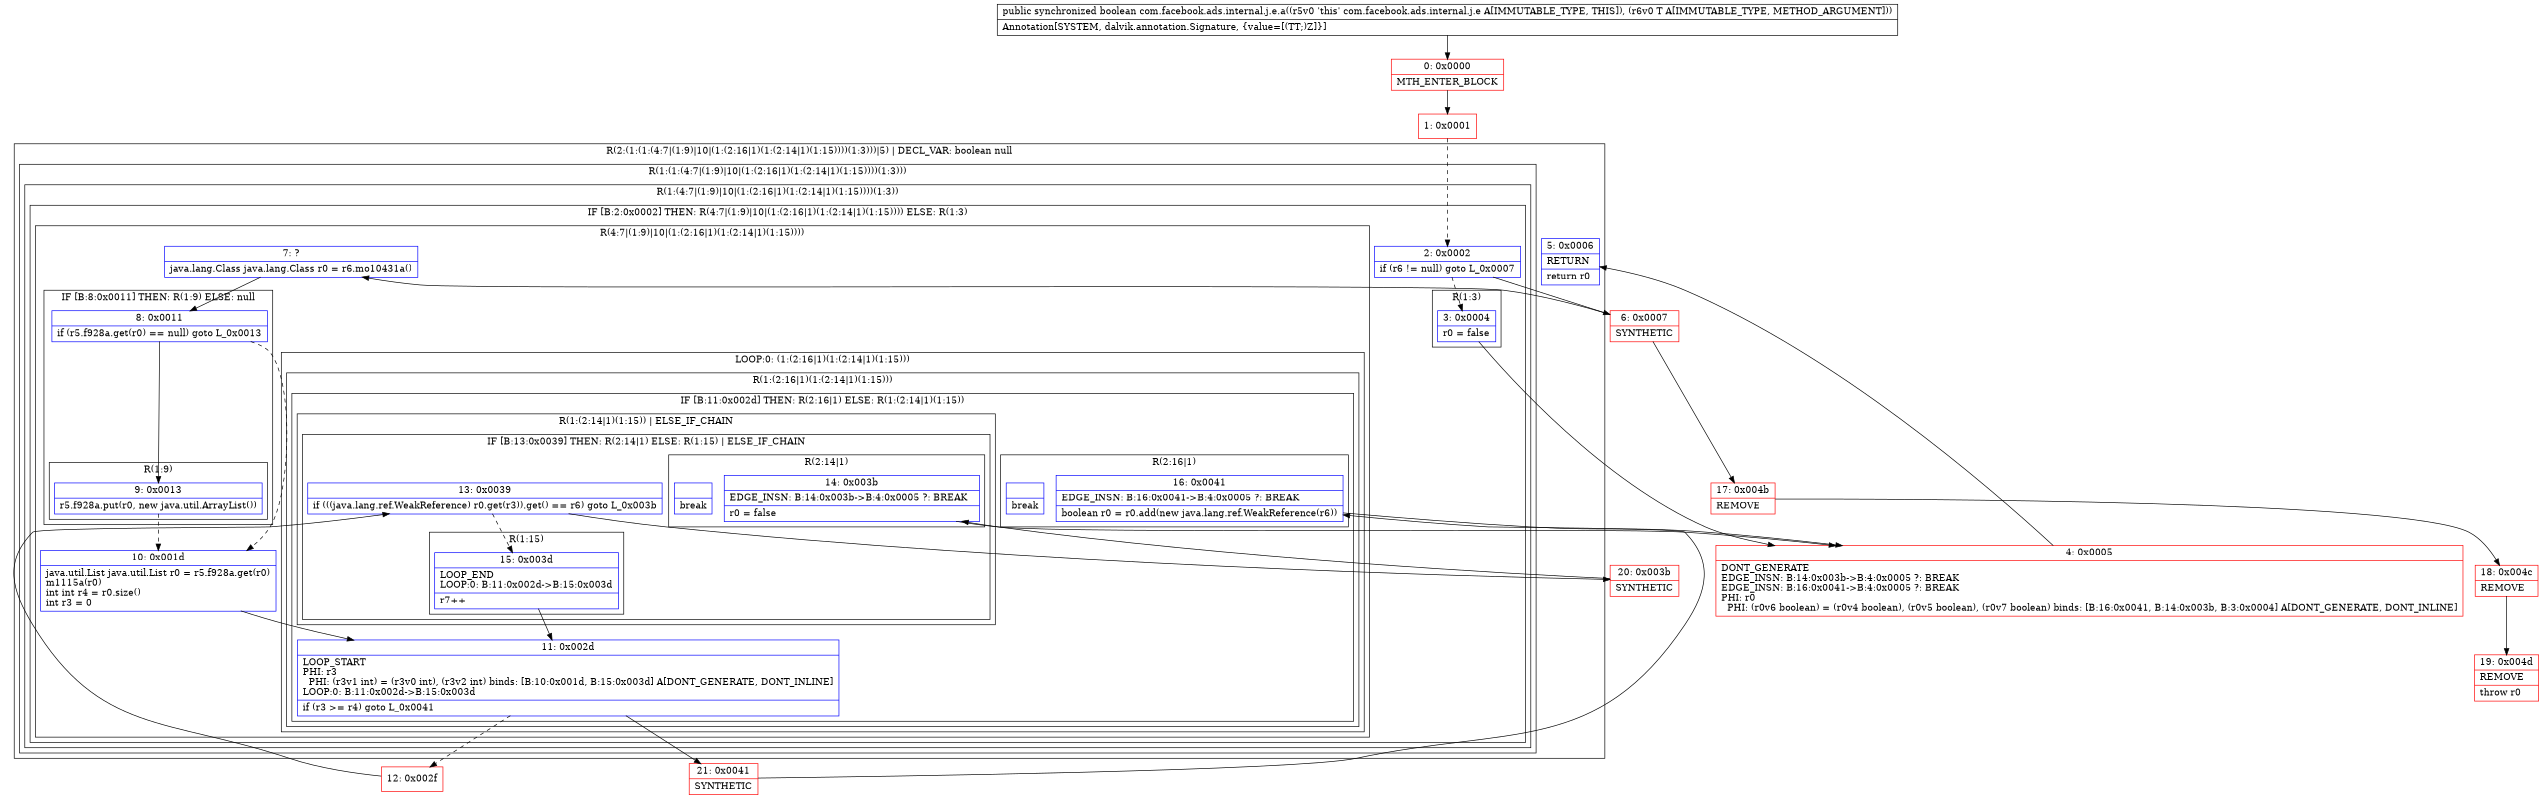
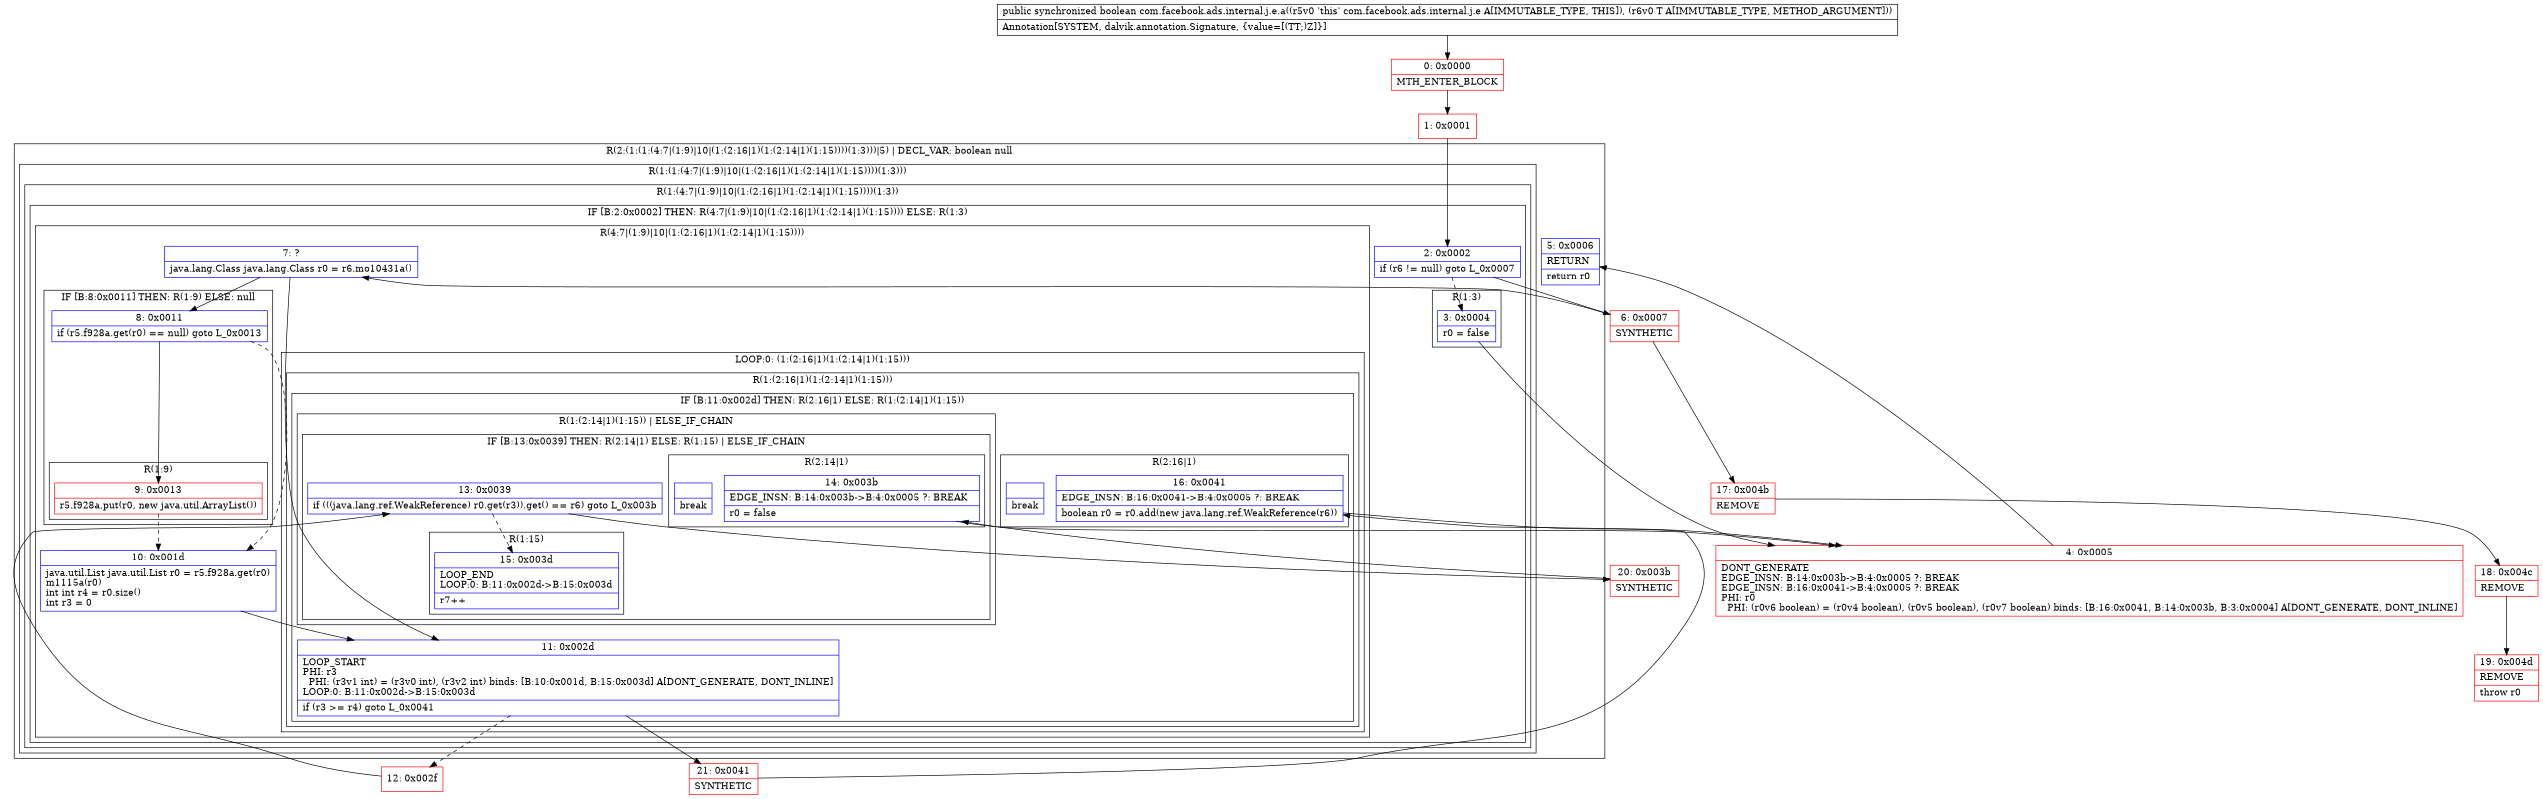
edge "1: 0x0001" -> "2: 0x0002": style dashed -> solid
node "9: 0x0013": color blue -> red
edge "15: 0x003d" -> "11: 0x002d": now "7: ?" -> "11: 0x002d"
